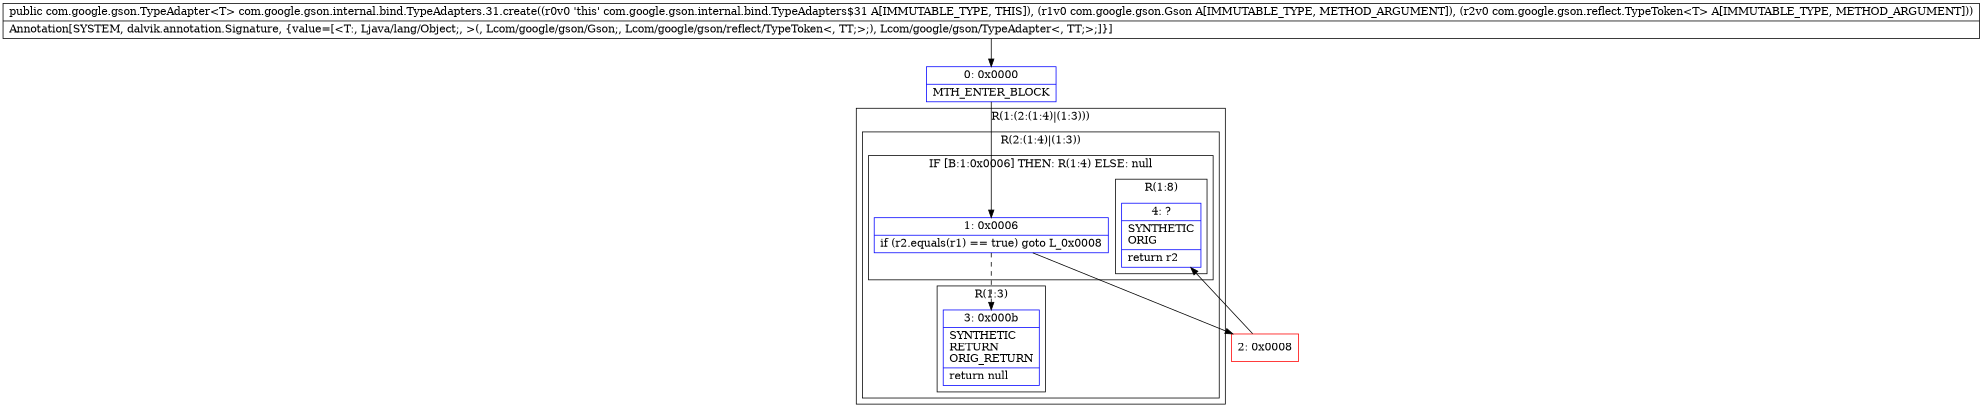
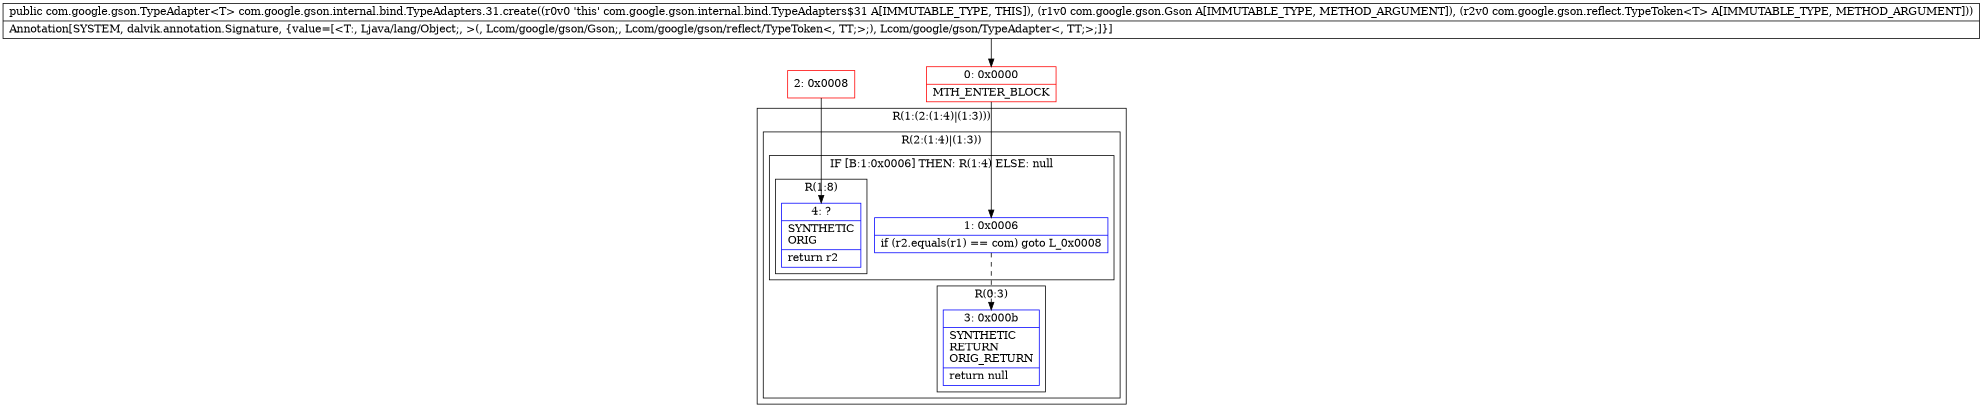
node "0: 0x0000": color blue -> red
node "1: 0x0006": text "if (r2.equals(r1) == true) goto L_0x0008" -> "if (r2.equals(r1) == com) goto L_0x0008"
edge "1: 0x0006" -> "2: 0x0008": removed
cluster "R(1:3)": label "R(1:3)" -> "R(0:3)"
